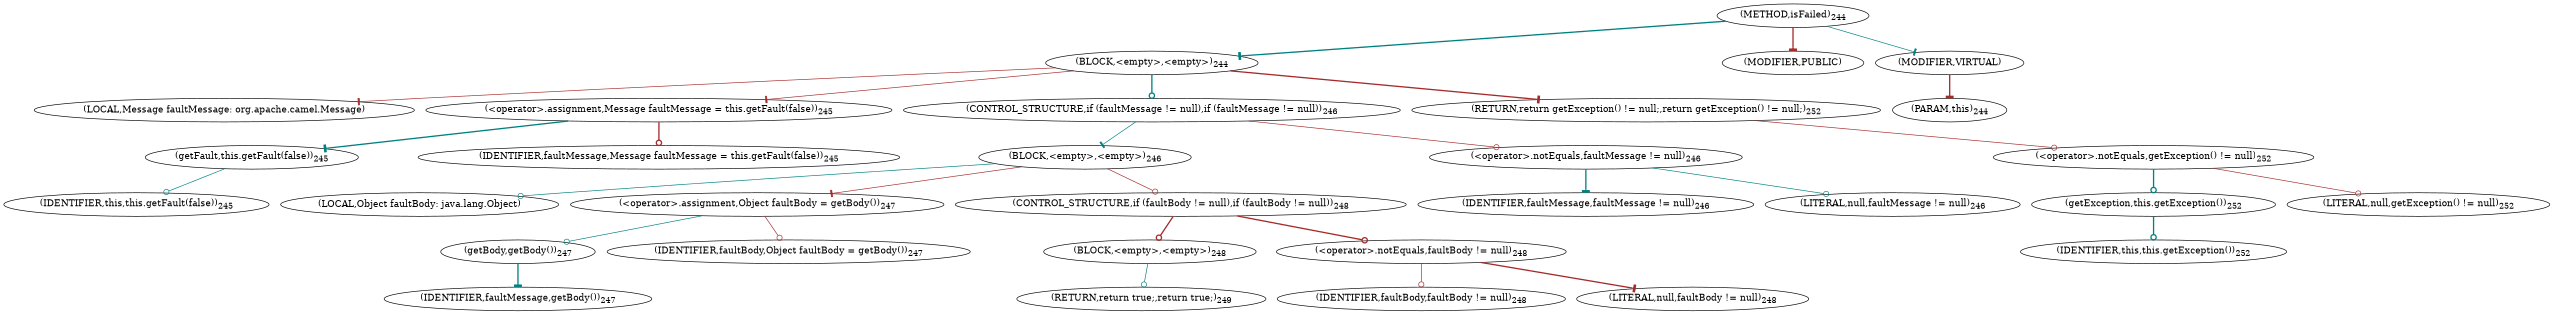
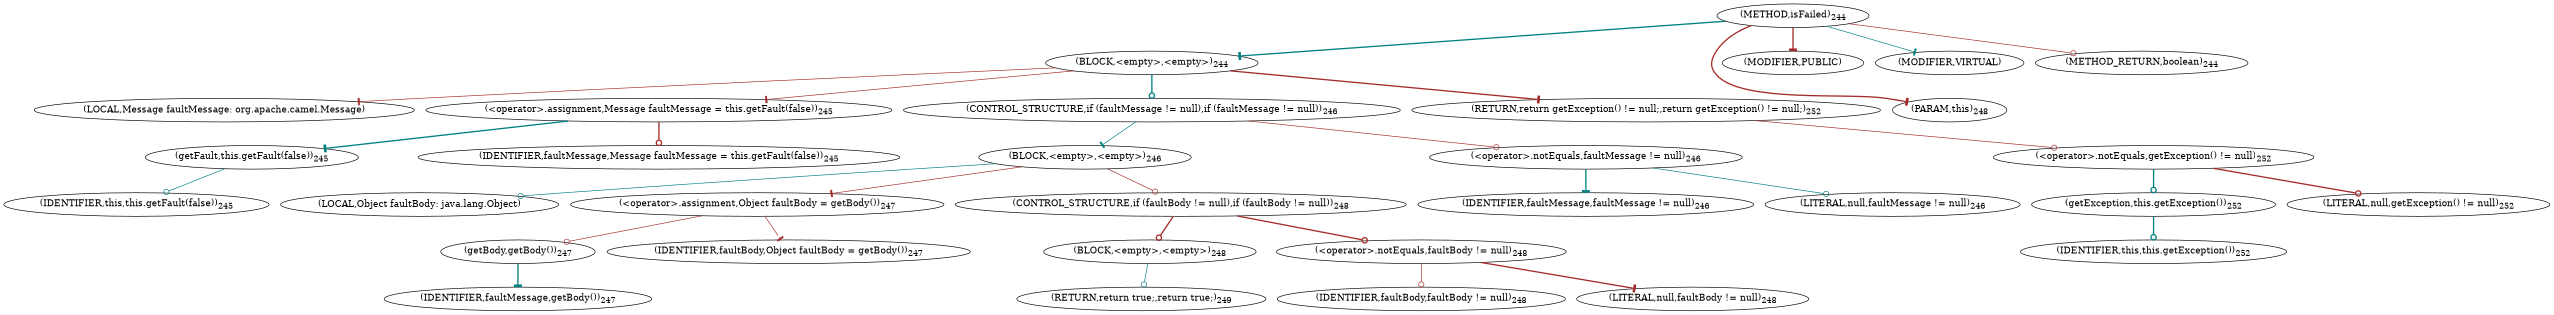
node "(METHOD_RETURN,boolean)": added
edge "(MODIFIER,VIRTUAL)" -> "(PARAM,this)": now "(METHOD,isFailed)" -> "(PARAM,this)"
node "(PARAM,this)": text "244" -> "248"
edge "(<operator>.notEquals,getException() != null)" -> "(LITERAL,null,getException() != null)": style solid -> bold
edge "(<operator>.assignment,Object faultBody = getBody())" -> "(IDENTIFIER,faultBody,Object faultBody = getBody())": arrowhead odot -> tee
edge "(<operator>.assignment,Object faultBody = getBody())" -> "(getBody,getBody())": color teal -> brown
